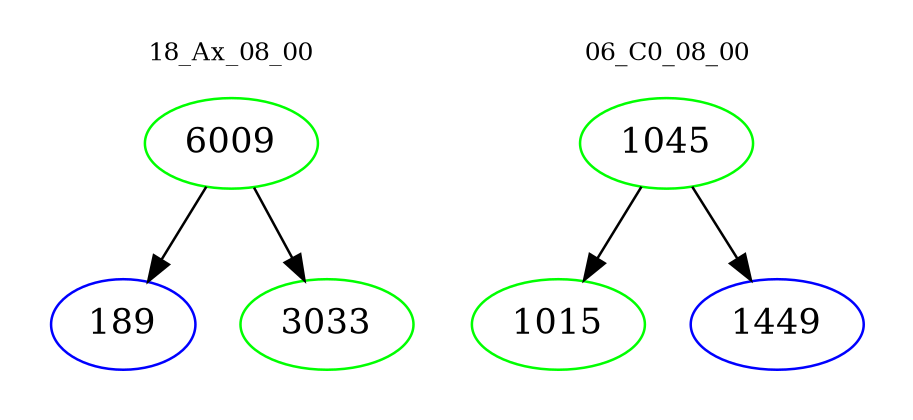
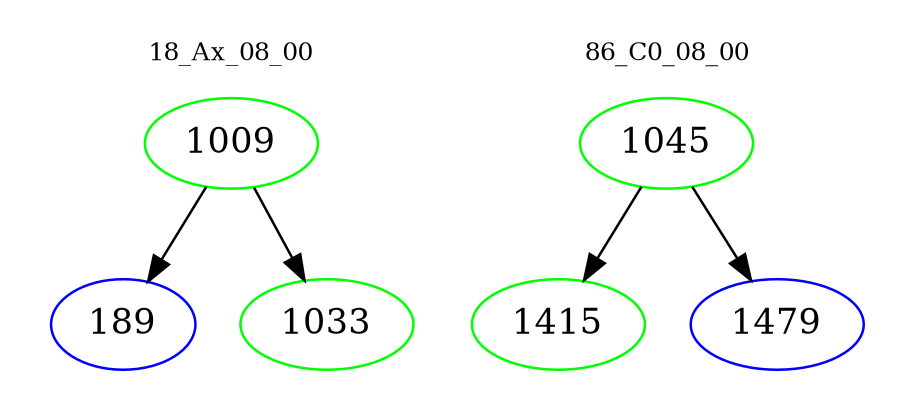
cluster "06_C0_08_00": label "06_C0_08_00" -> "86_C0_08_00"
node "6009": label "6009" -> "1009"
node "3033": label "3033" -> "1033"
node "1015": label "1015" -> "1415"
node "1449": label "1449" -> "1479"
